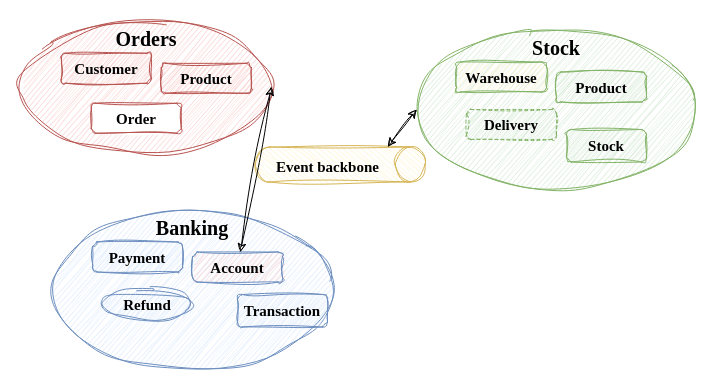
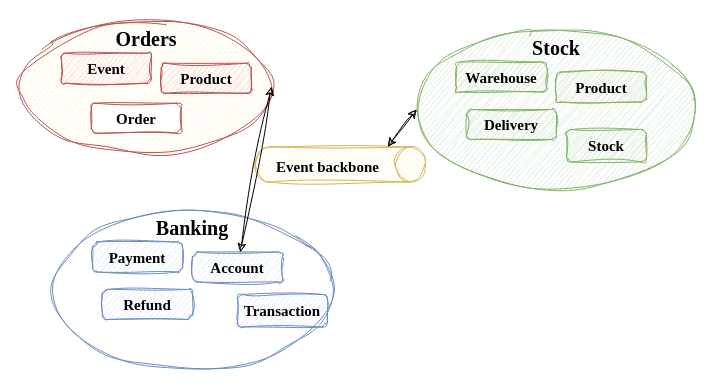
node "Customer": label "Customer" -> "Event"
node "Warehouse": fillcolor #fff2cc -> #d5e8d4
node "Orders": fillcolor #f8cecc -> #fff2cc
node "Delivery": style dashed -> solid
node "Banking": fillcolor #dae8fc -> #ffffff
node "Account": fillcolor #f8cecc -> #dae8fc
node "Refund": shape ellipse -> rounded rectangle
